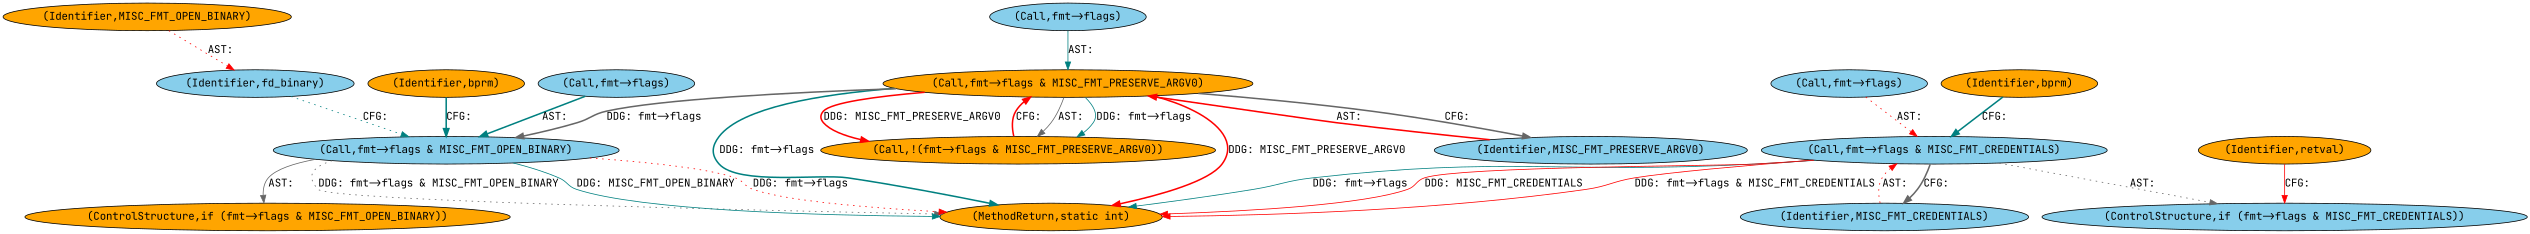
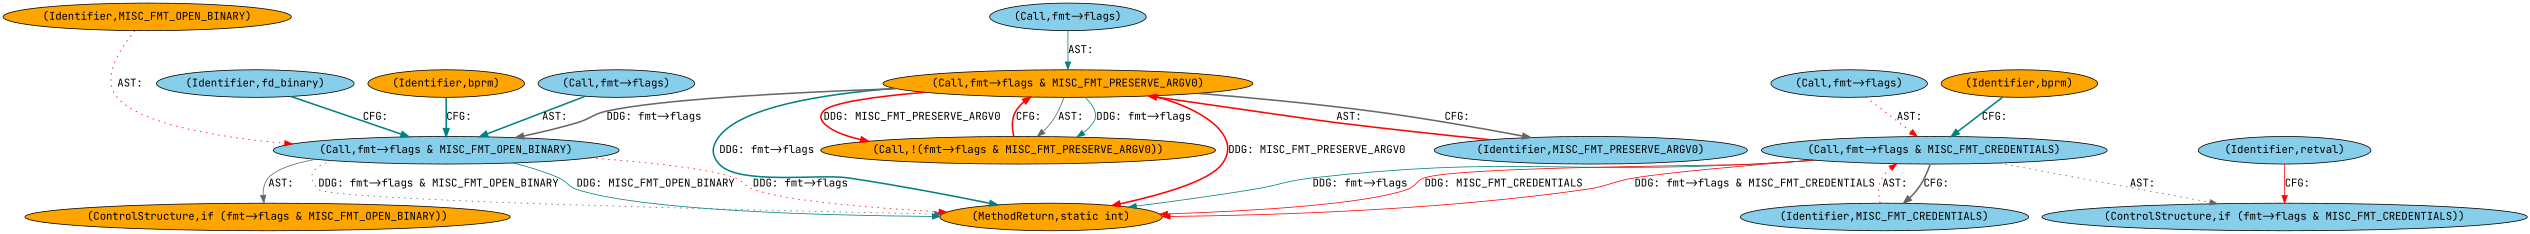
edge "(Identifier,MISC_FMT_OPEN_BINARY)" -> "(Identifier,fd_binary)": now "(Identifier,MISC_FMT_OPEN_BINARY)" -> "(Call,fmt->flags & MISC_FMT_OPEN_BINARY)"
edge "(Identifier,fd_binary)" -> "(Call,fmt->flags & MISC_FMT_OPEN_BINARY)": style dotted -> bold
node "(Identifier,retval)": fillcolor orange -> skyblue
